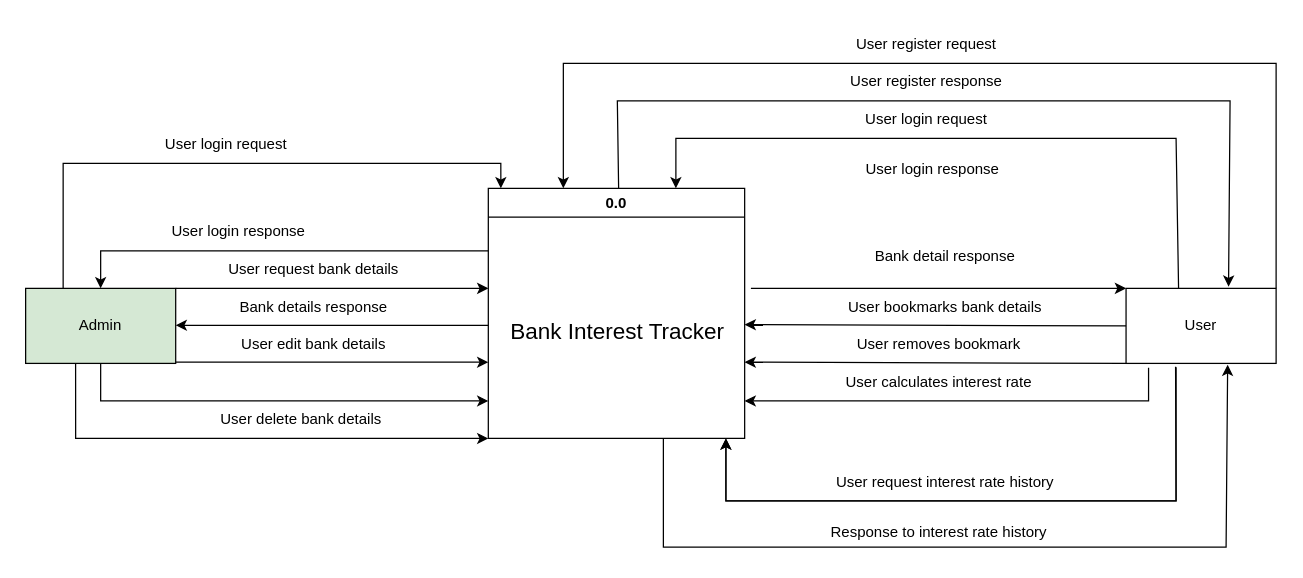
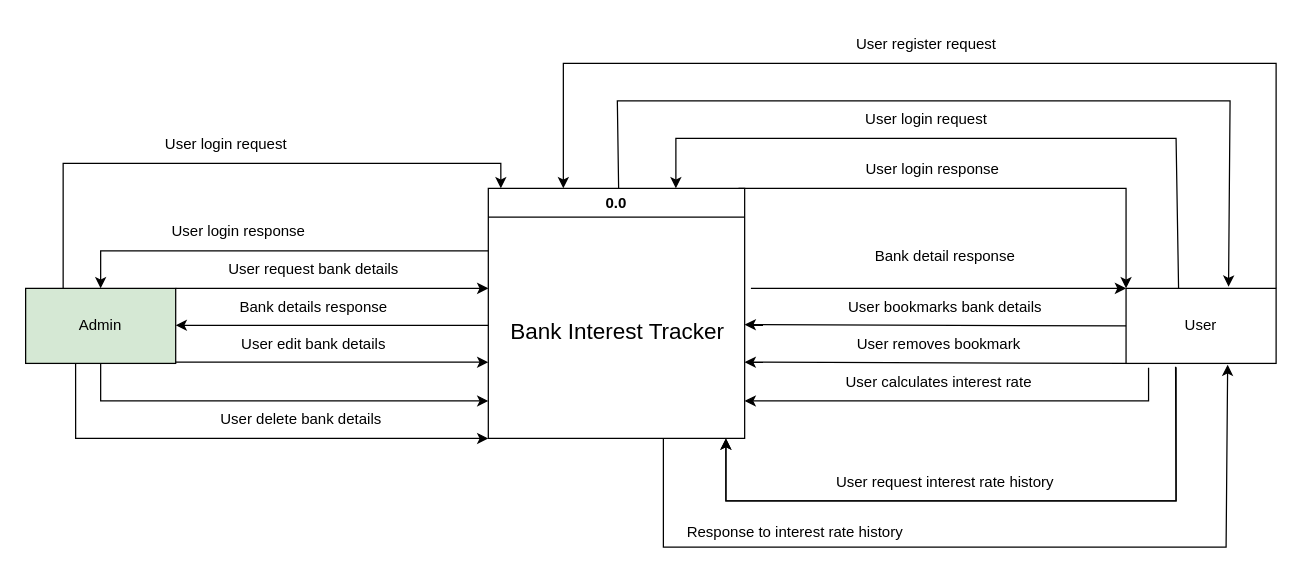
node "User register response": removed
edge "0.0" -> "User": added
node "Response to interest rate history": moved (938, 532) -> (794, 532)
